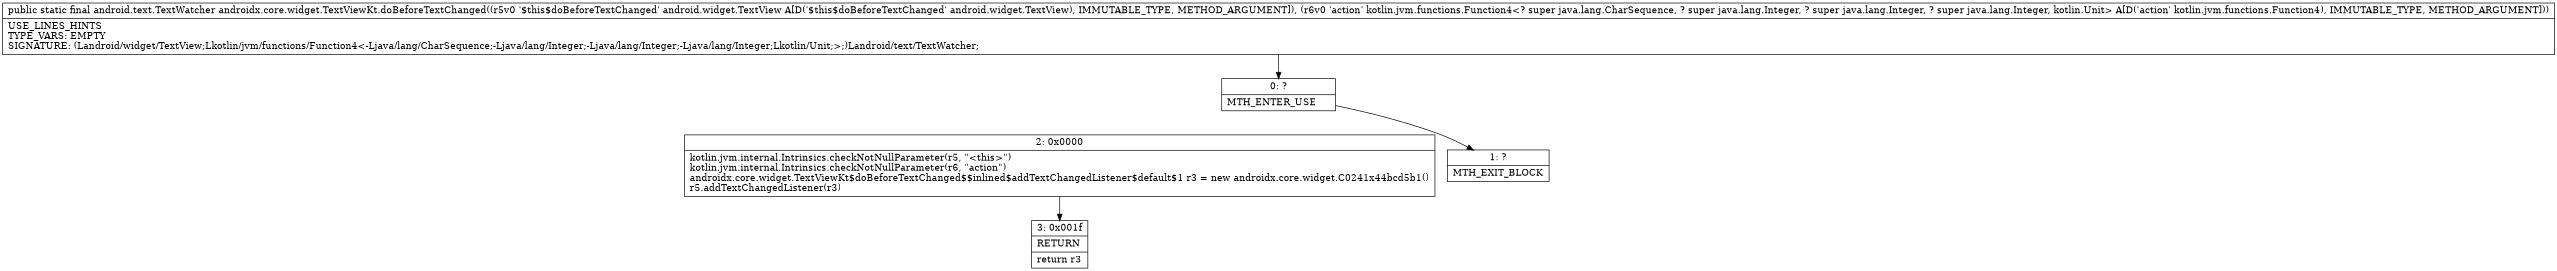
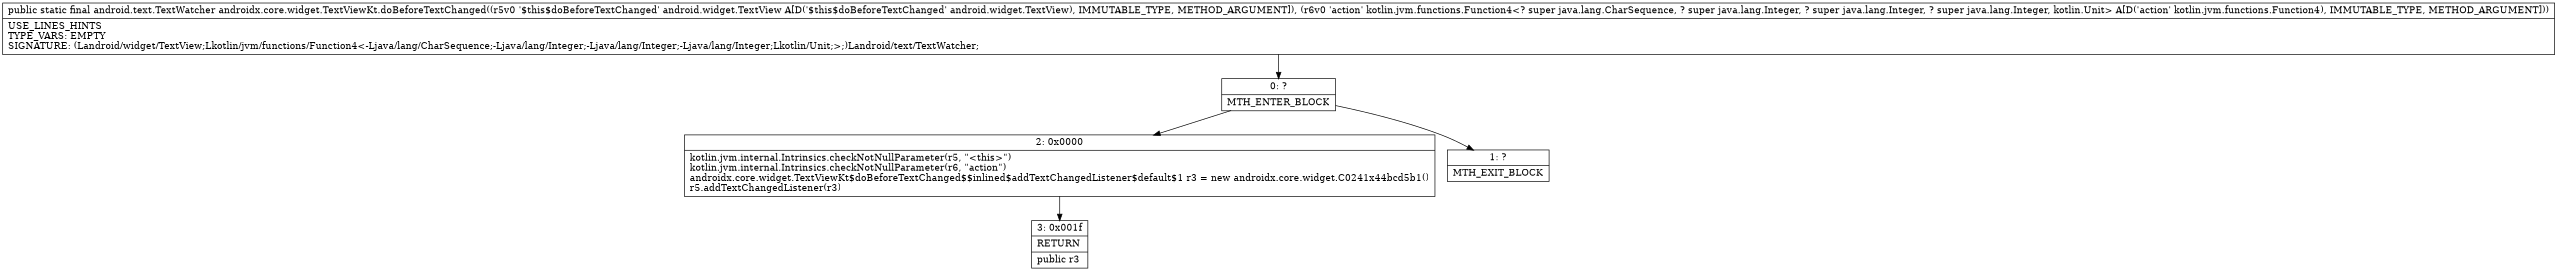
node "0: ?": text "MTH_ENTER_USE" -> "MTH_ENTER_BLOCK"
edge "0: ?" -> "2: 0x0000": added
node "3: 0x001f": text "return r3" -> "public r3"
